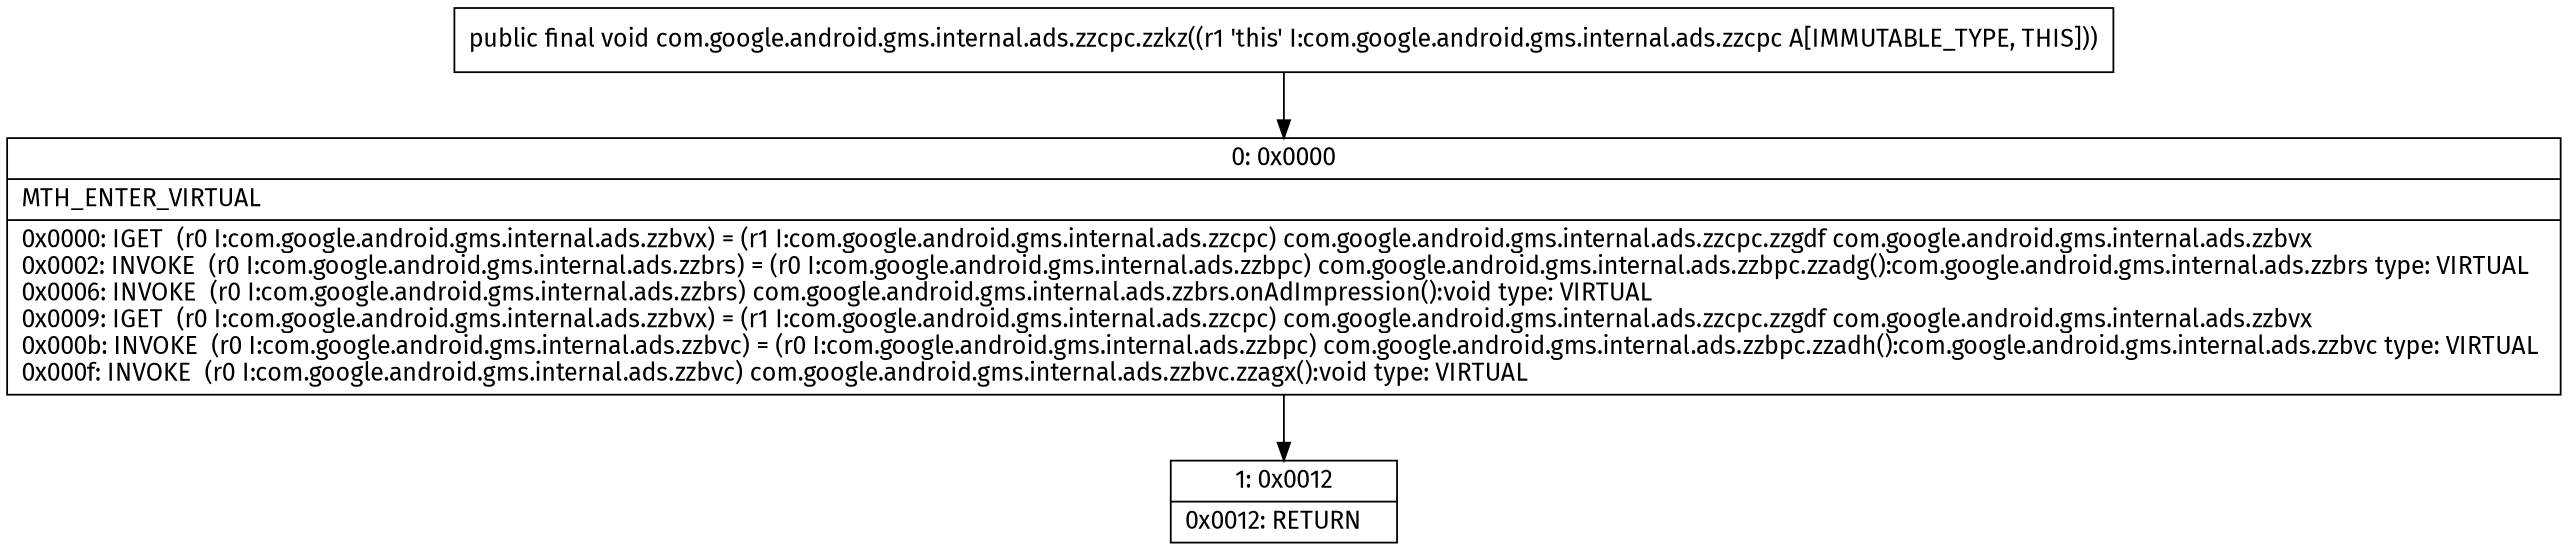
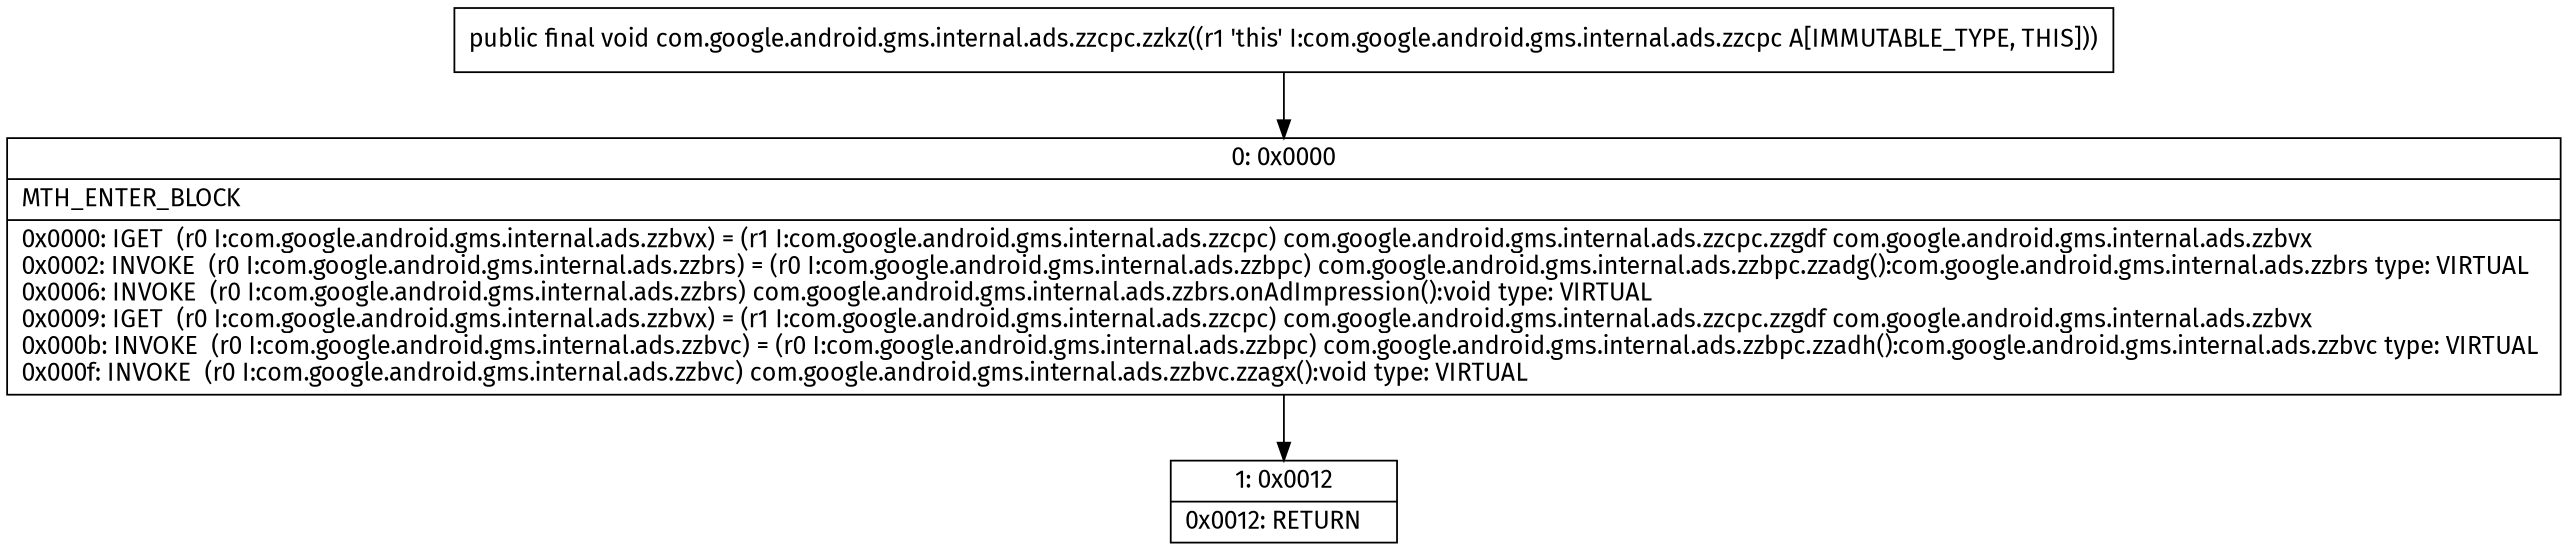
node "0: 0x0000": text "MTH_ENTER_VIRTUAL" -> "MTH_ENTER_BLOCK"
